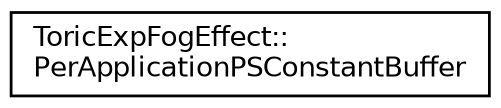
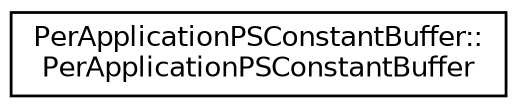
node "ToricExpFogEffect:: PerApplicationPSConstantBuffer": label "ToricExpFogEffect:: PerApplicationPSConstantBuffer" -> "PerApplicationPSConstantBuffer:: PerApplicationPSConstantBuffer"
